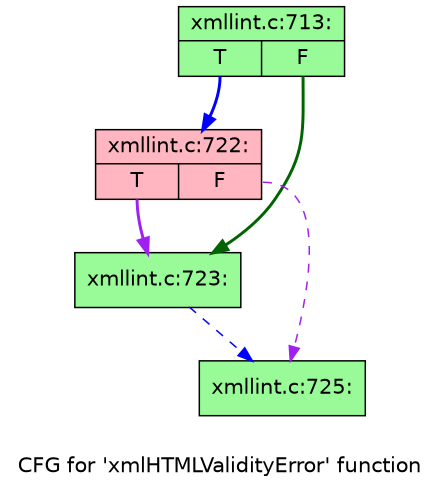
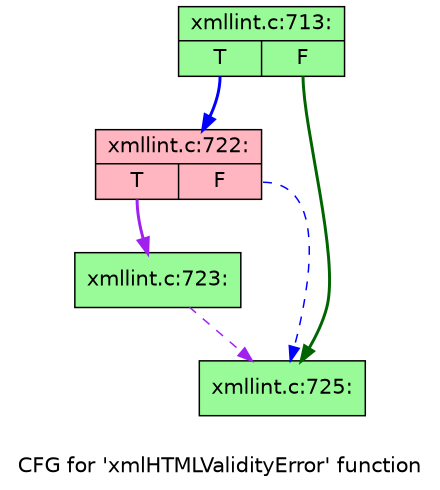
edge "xmllint.c:713:" -> "xmllint.c:723:": now "xmllint.c:713:" -> "xmllint.c:725:"
edge "xmllint.c:722:" -> "xmllint.c:725:": color purple -> blue
edge "xmllint.c:723:" -> "xmllint.c:725:": color blue -> purple
